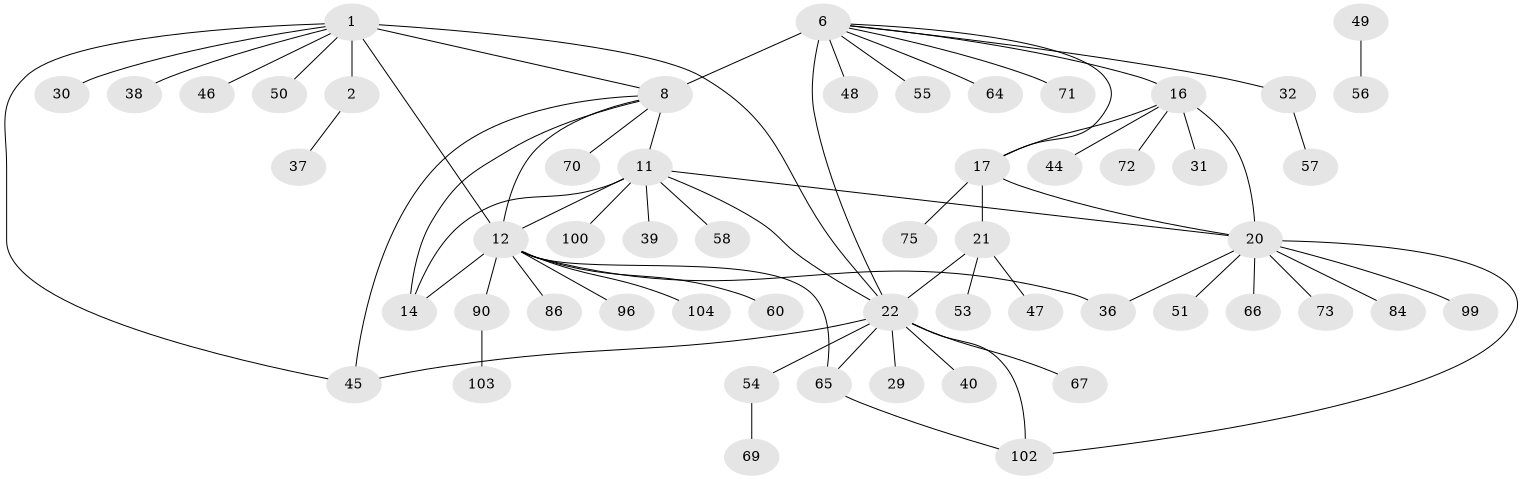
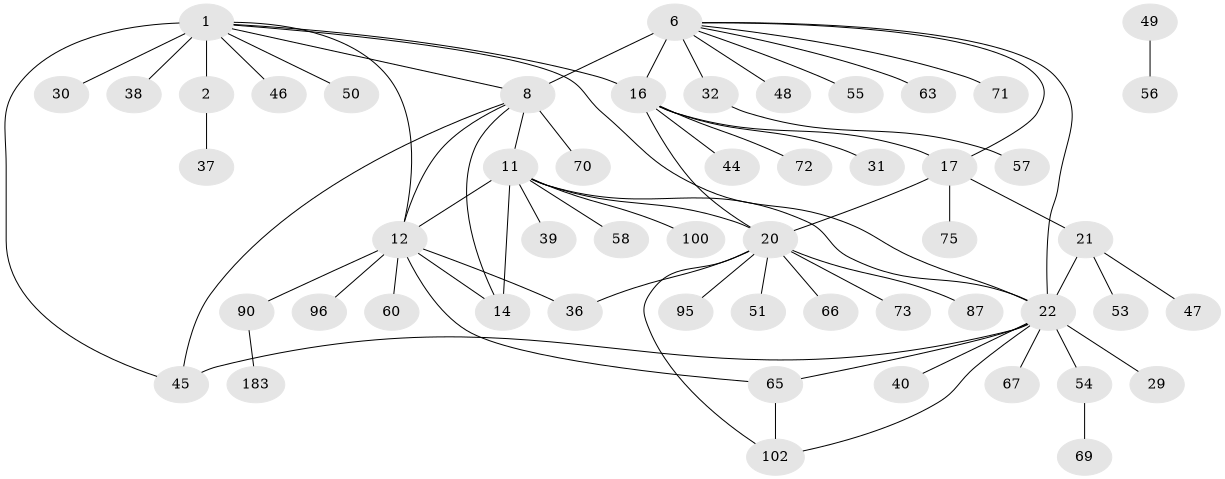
edge "1" -- "16": added
node "64": label "64" -> "63"
node "86": removed
node "104": removed
node "84": label "84" -> "87"
node "99": label "99" -> "95"
node "103": label "103" -> "183"
